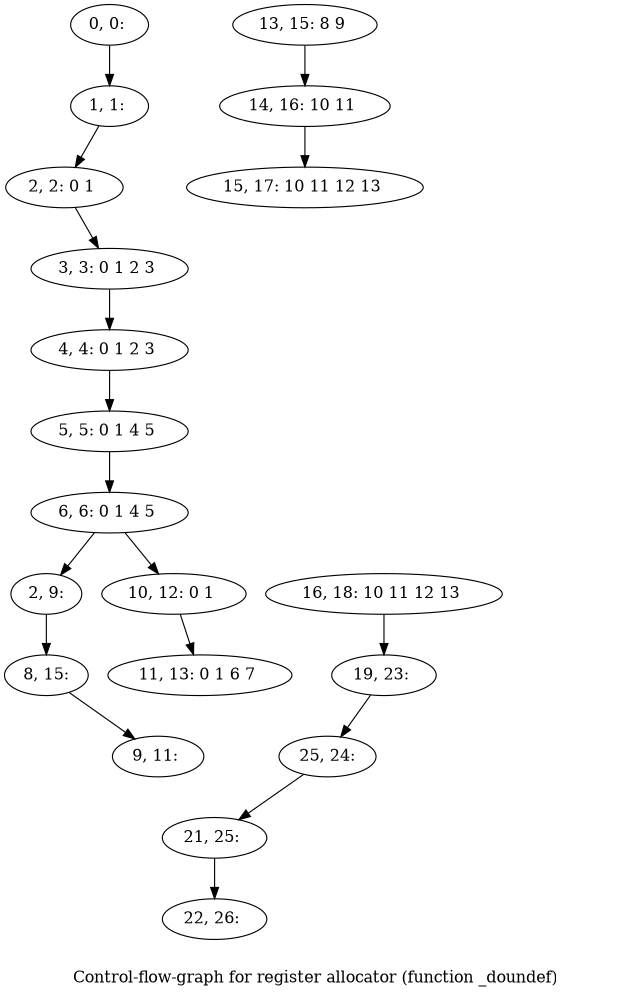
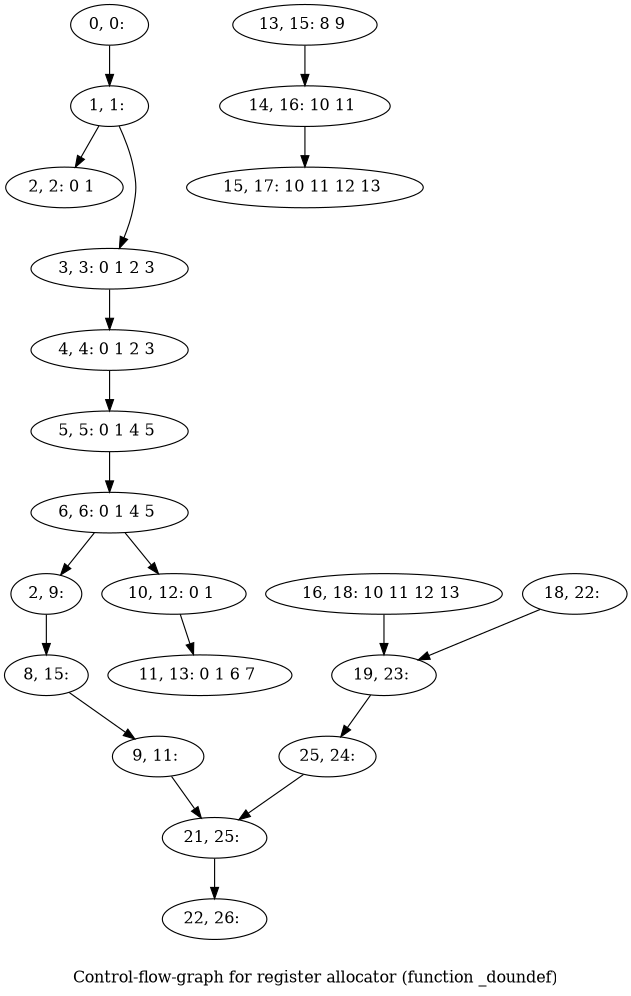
edge "2, 2: 0 1" -> "3, 3: 0 1 2 3": now "1, 1:" -> "3, 3: 0 1 2 3"
node "18, 22:": added
edge "9, 11:" -> "21, 25:": added
